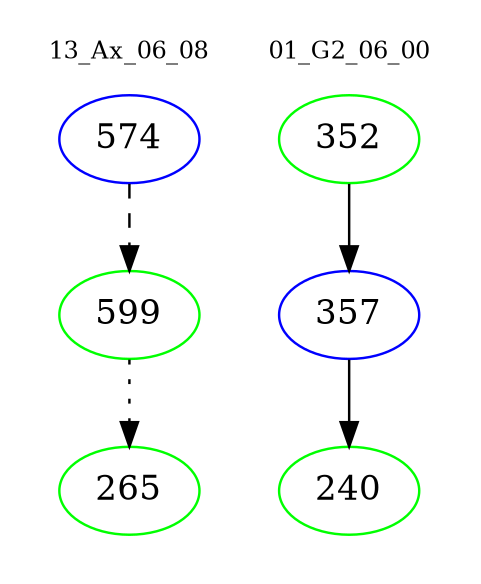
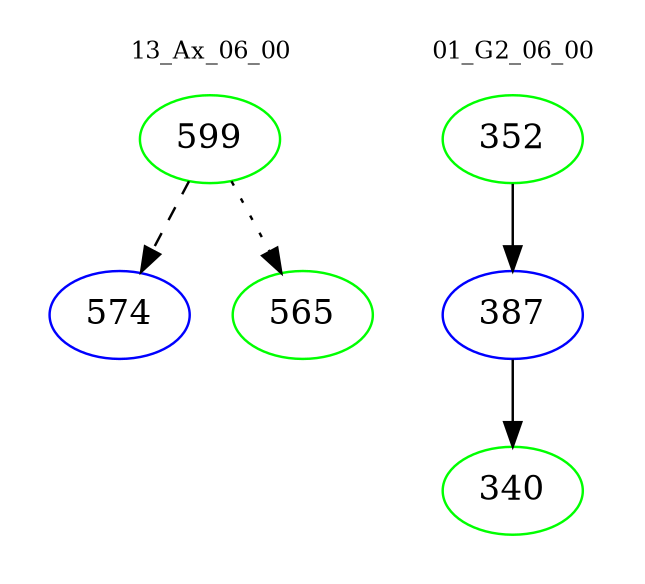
cluster "13_Ax_06_08": label "13_Ax_06_08" -> "13_Ax_06_00"
edge "574" -> "599": reversed
node "357": label "357" -> "387"
node "265": label "265" -> "565"
node "240": label "240" -> "340"
